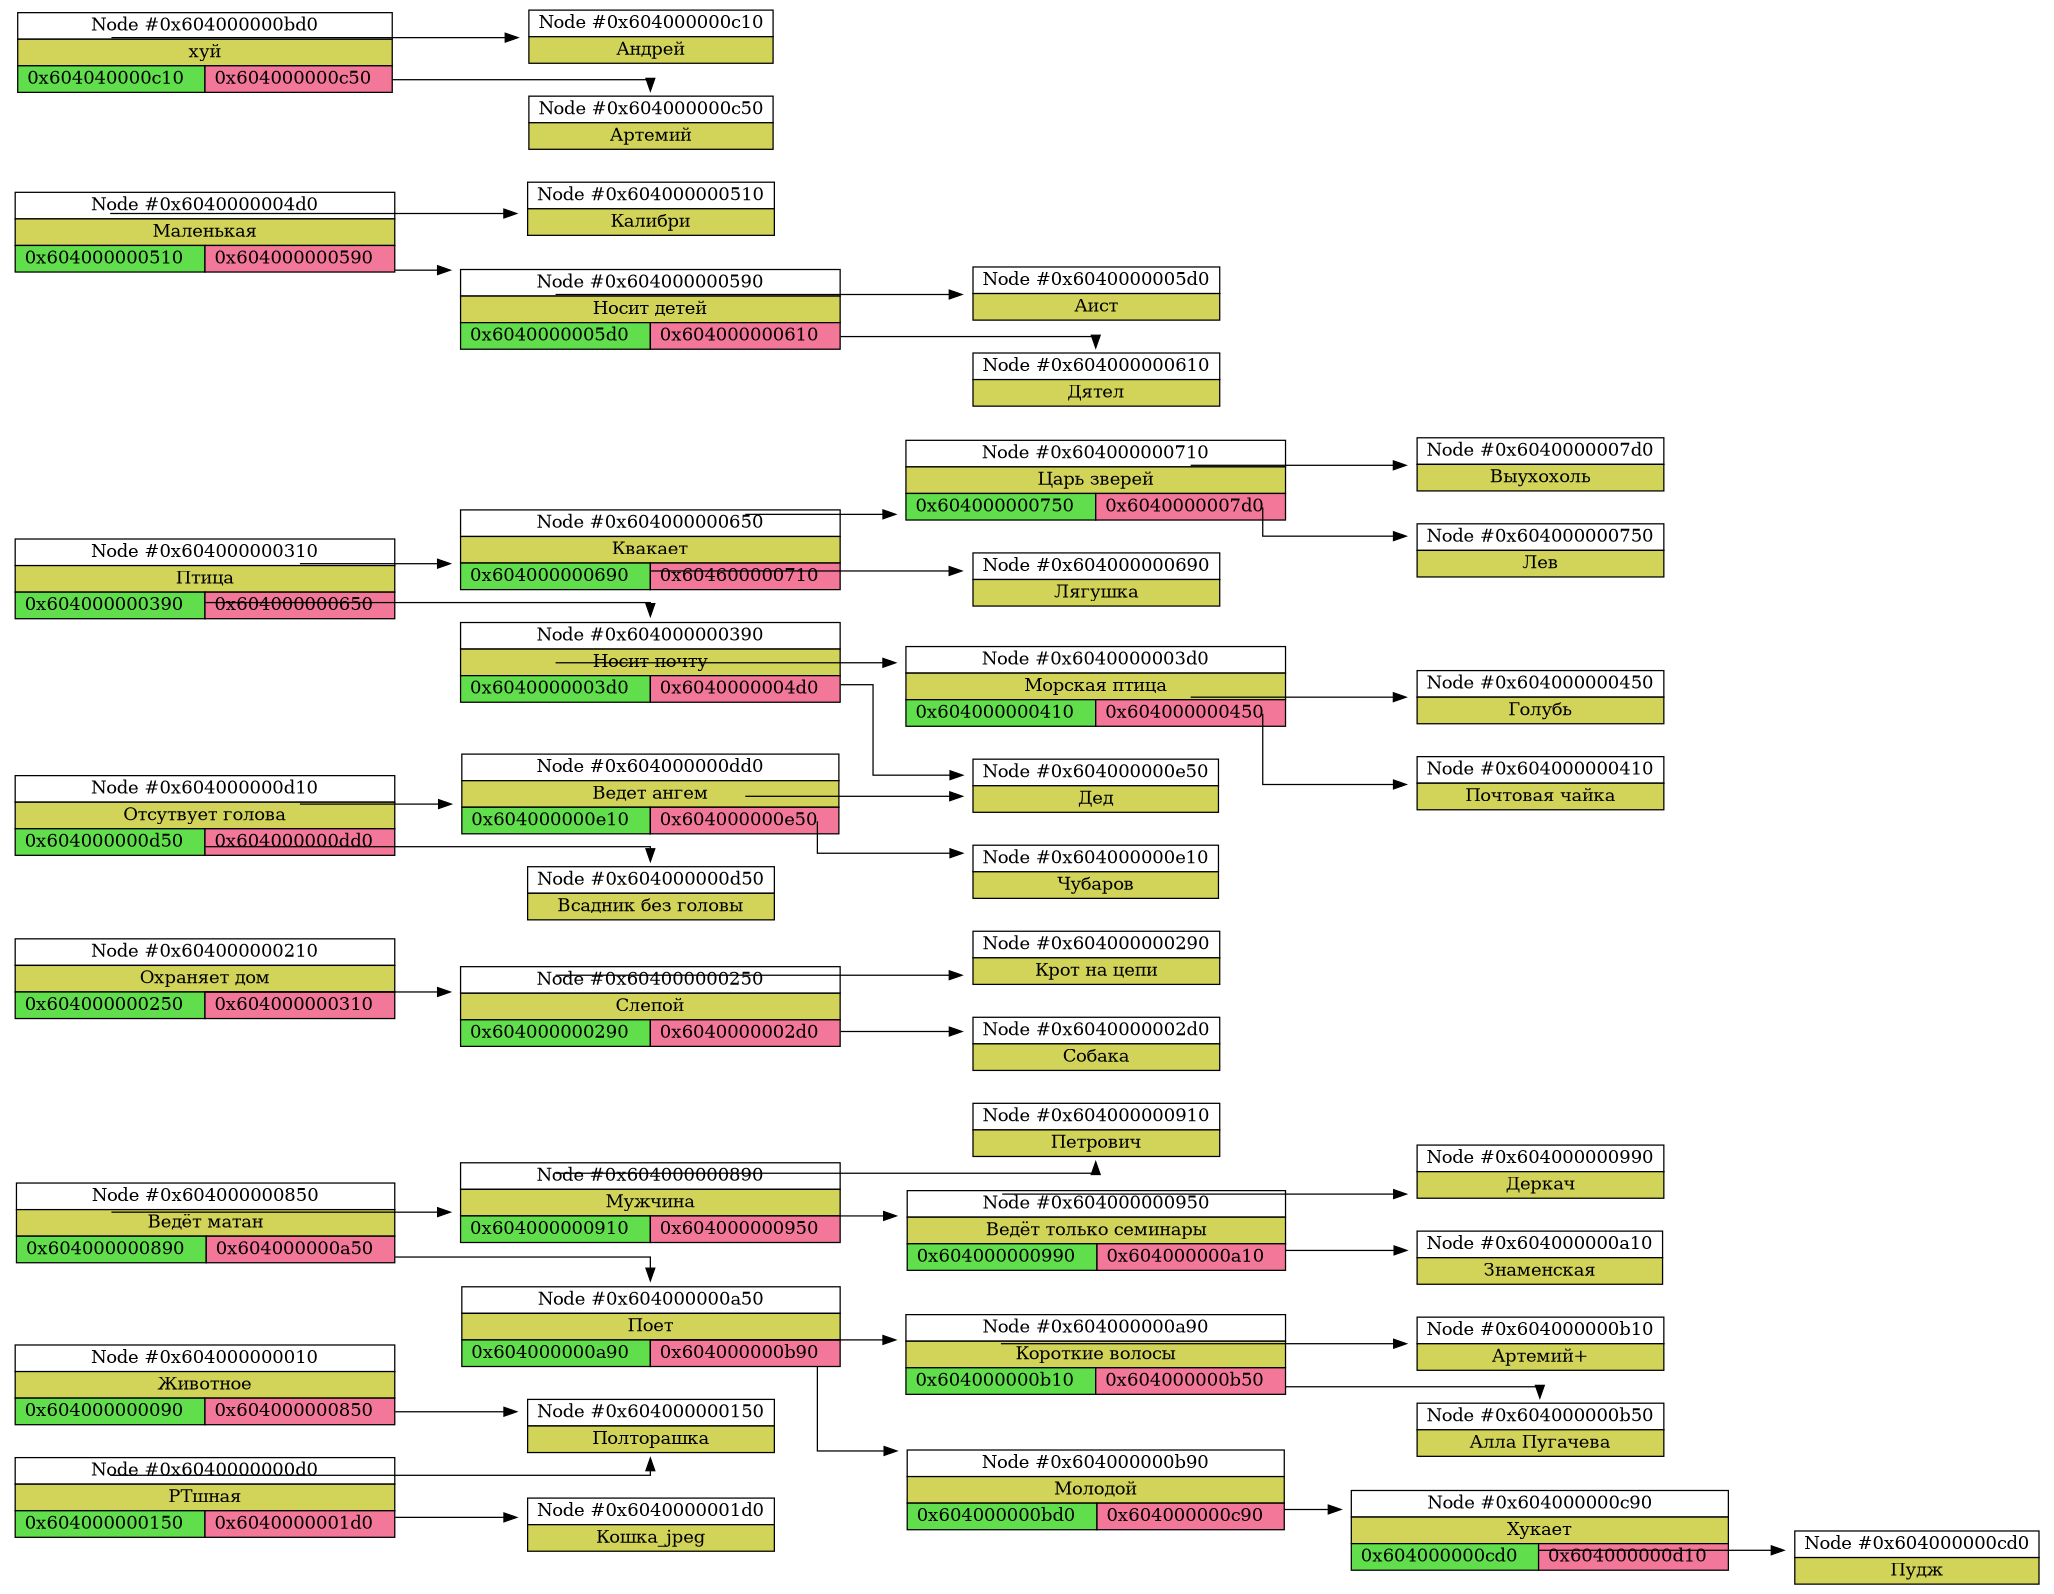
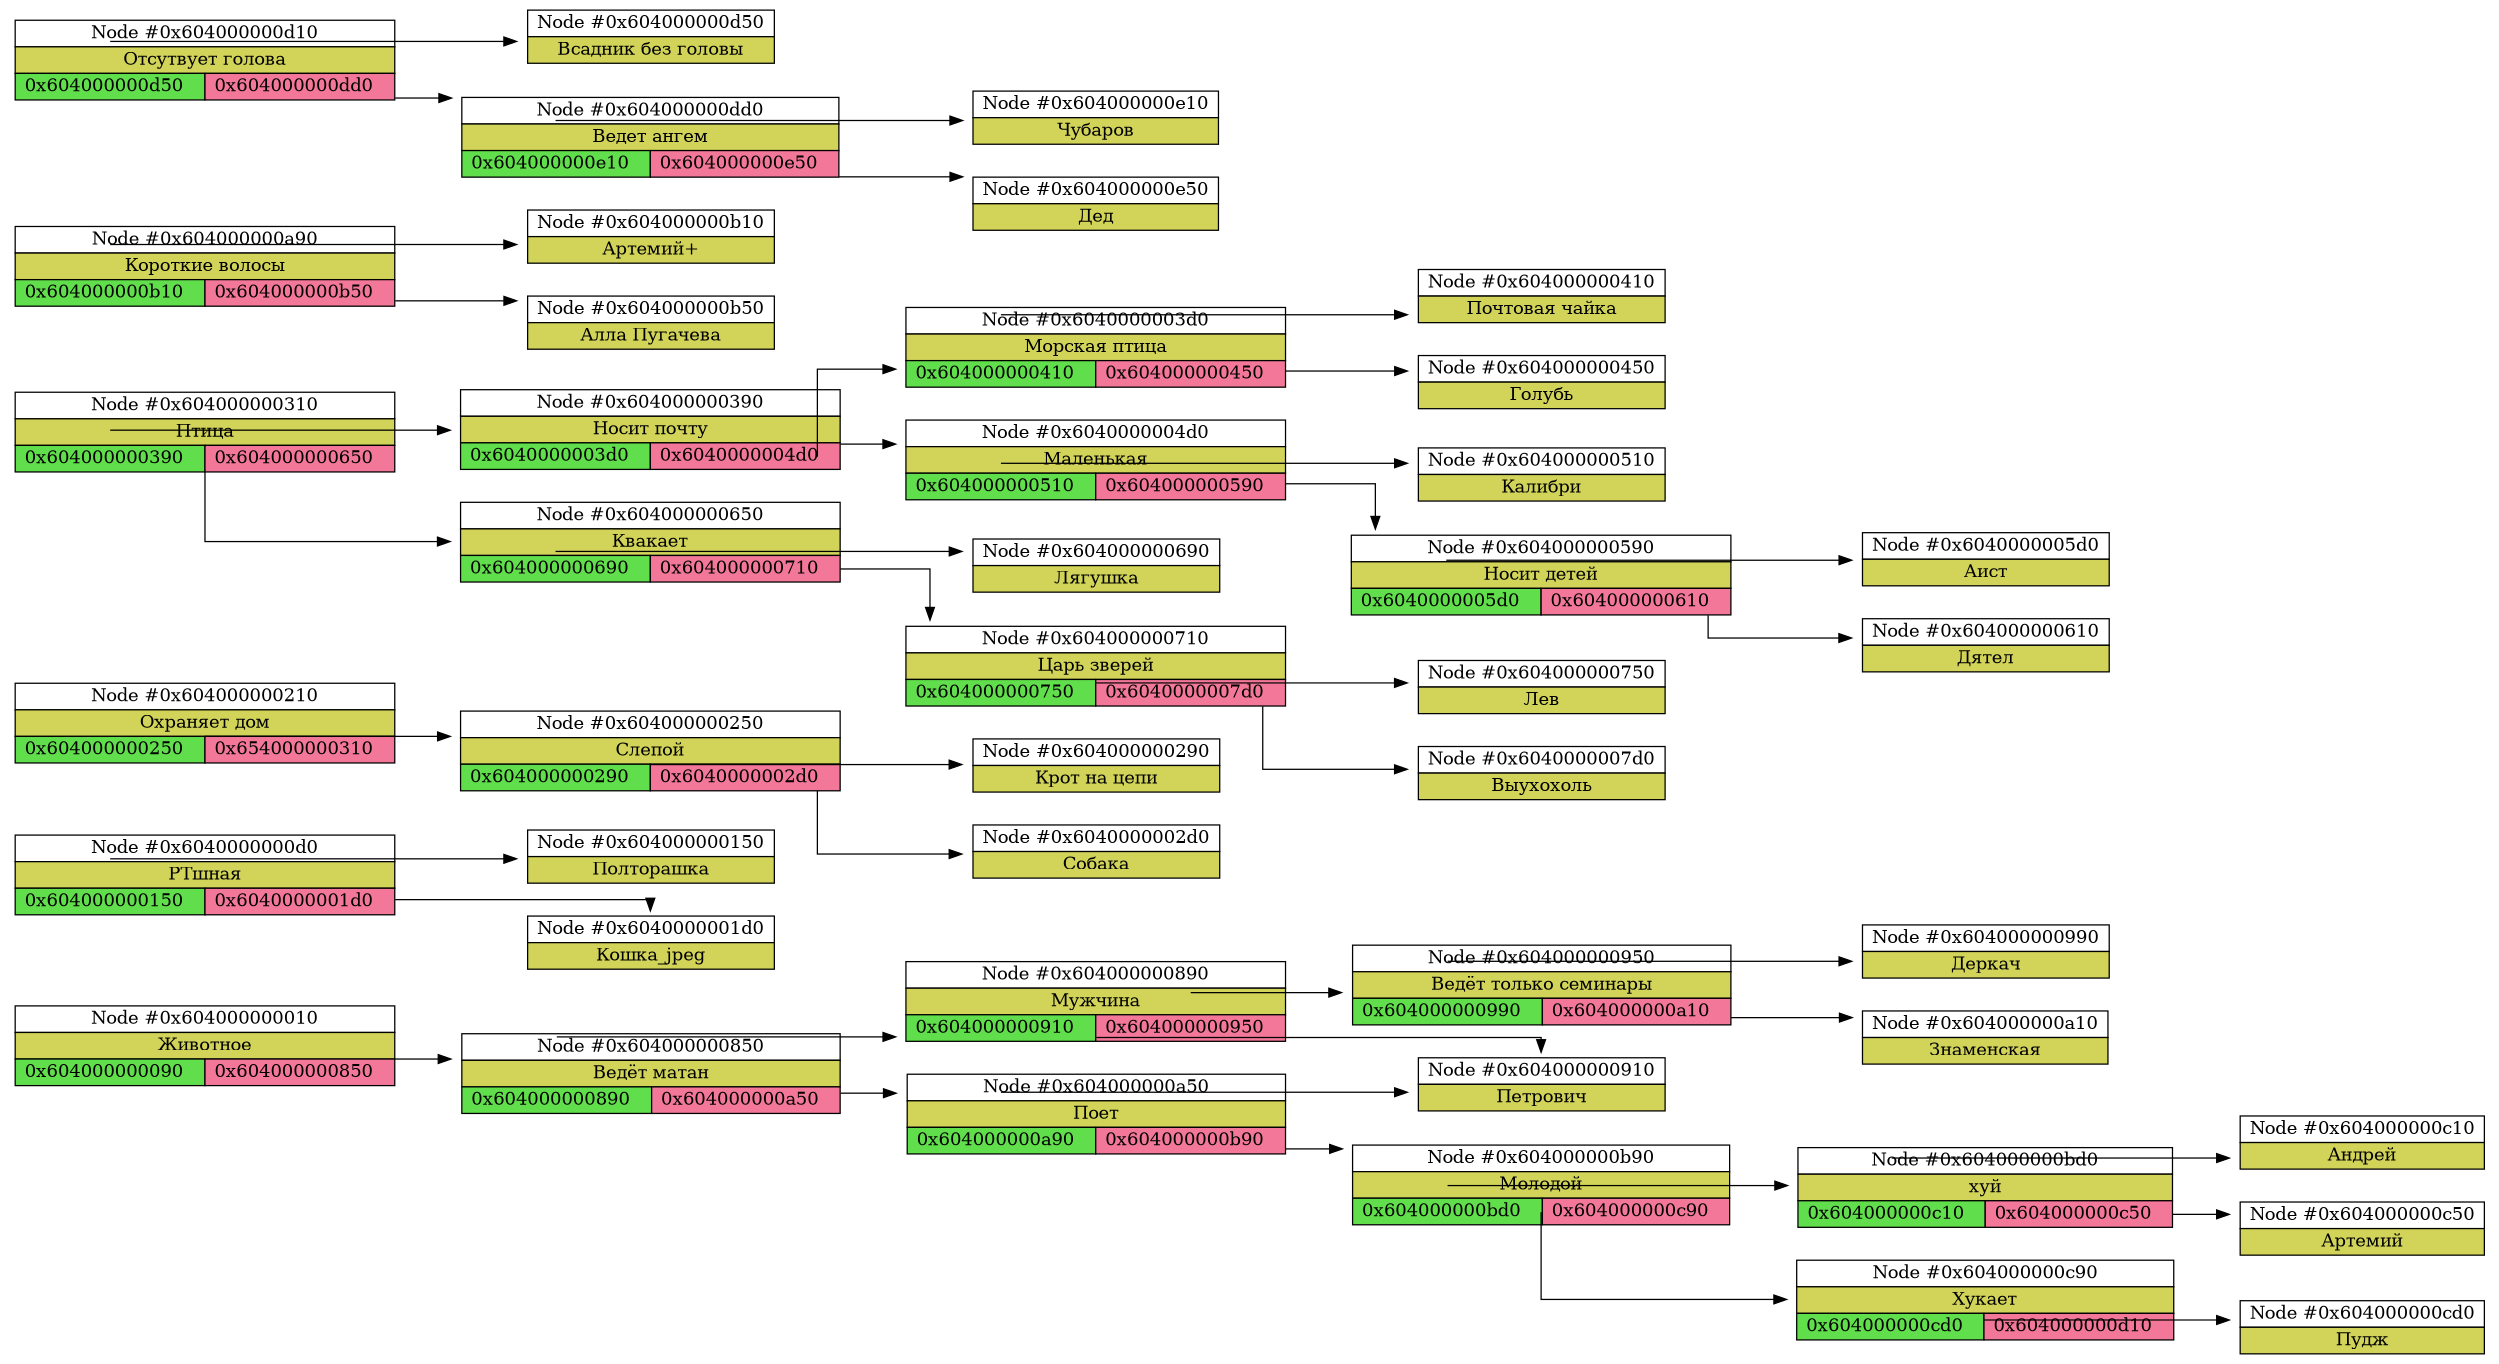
node "Node #0x604000000bd0": text "0x604040000c10" -> "0x604000000c10"
node "Node #0x604000000650": text "0x604600000710" -> "0x604000000710"
edge "Node #0x604000000390" -> "Node #0x604000000e50": now "Node #0x604000000390" -> "Node #0x6040000004d0"
node "Node #0x604000000210": text "0x604000000310" -> "0x654000000310"
edge "Node #0x604000000b90" -> "Node #0x604000000bd0": added
edge "Node #0x604000000a50" -> "Node #0x604000000a90": now "Node #0x604000000a50" -> "Node #0x604000000910"
edge "Node #0x604000000010" -> "Node #0x604000000150": now "Node #0x604000000010" -> "Node #0x604000000850"
